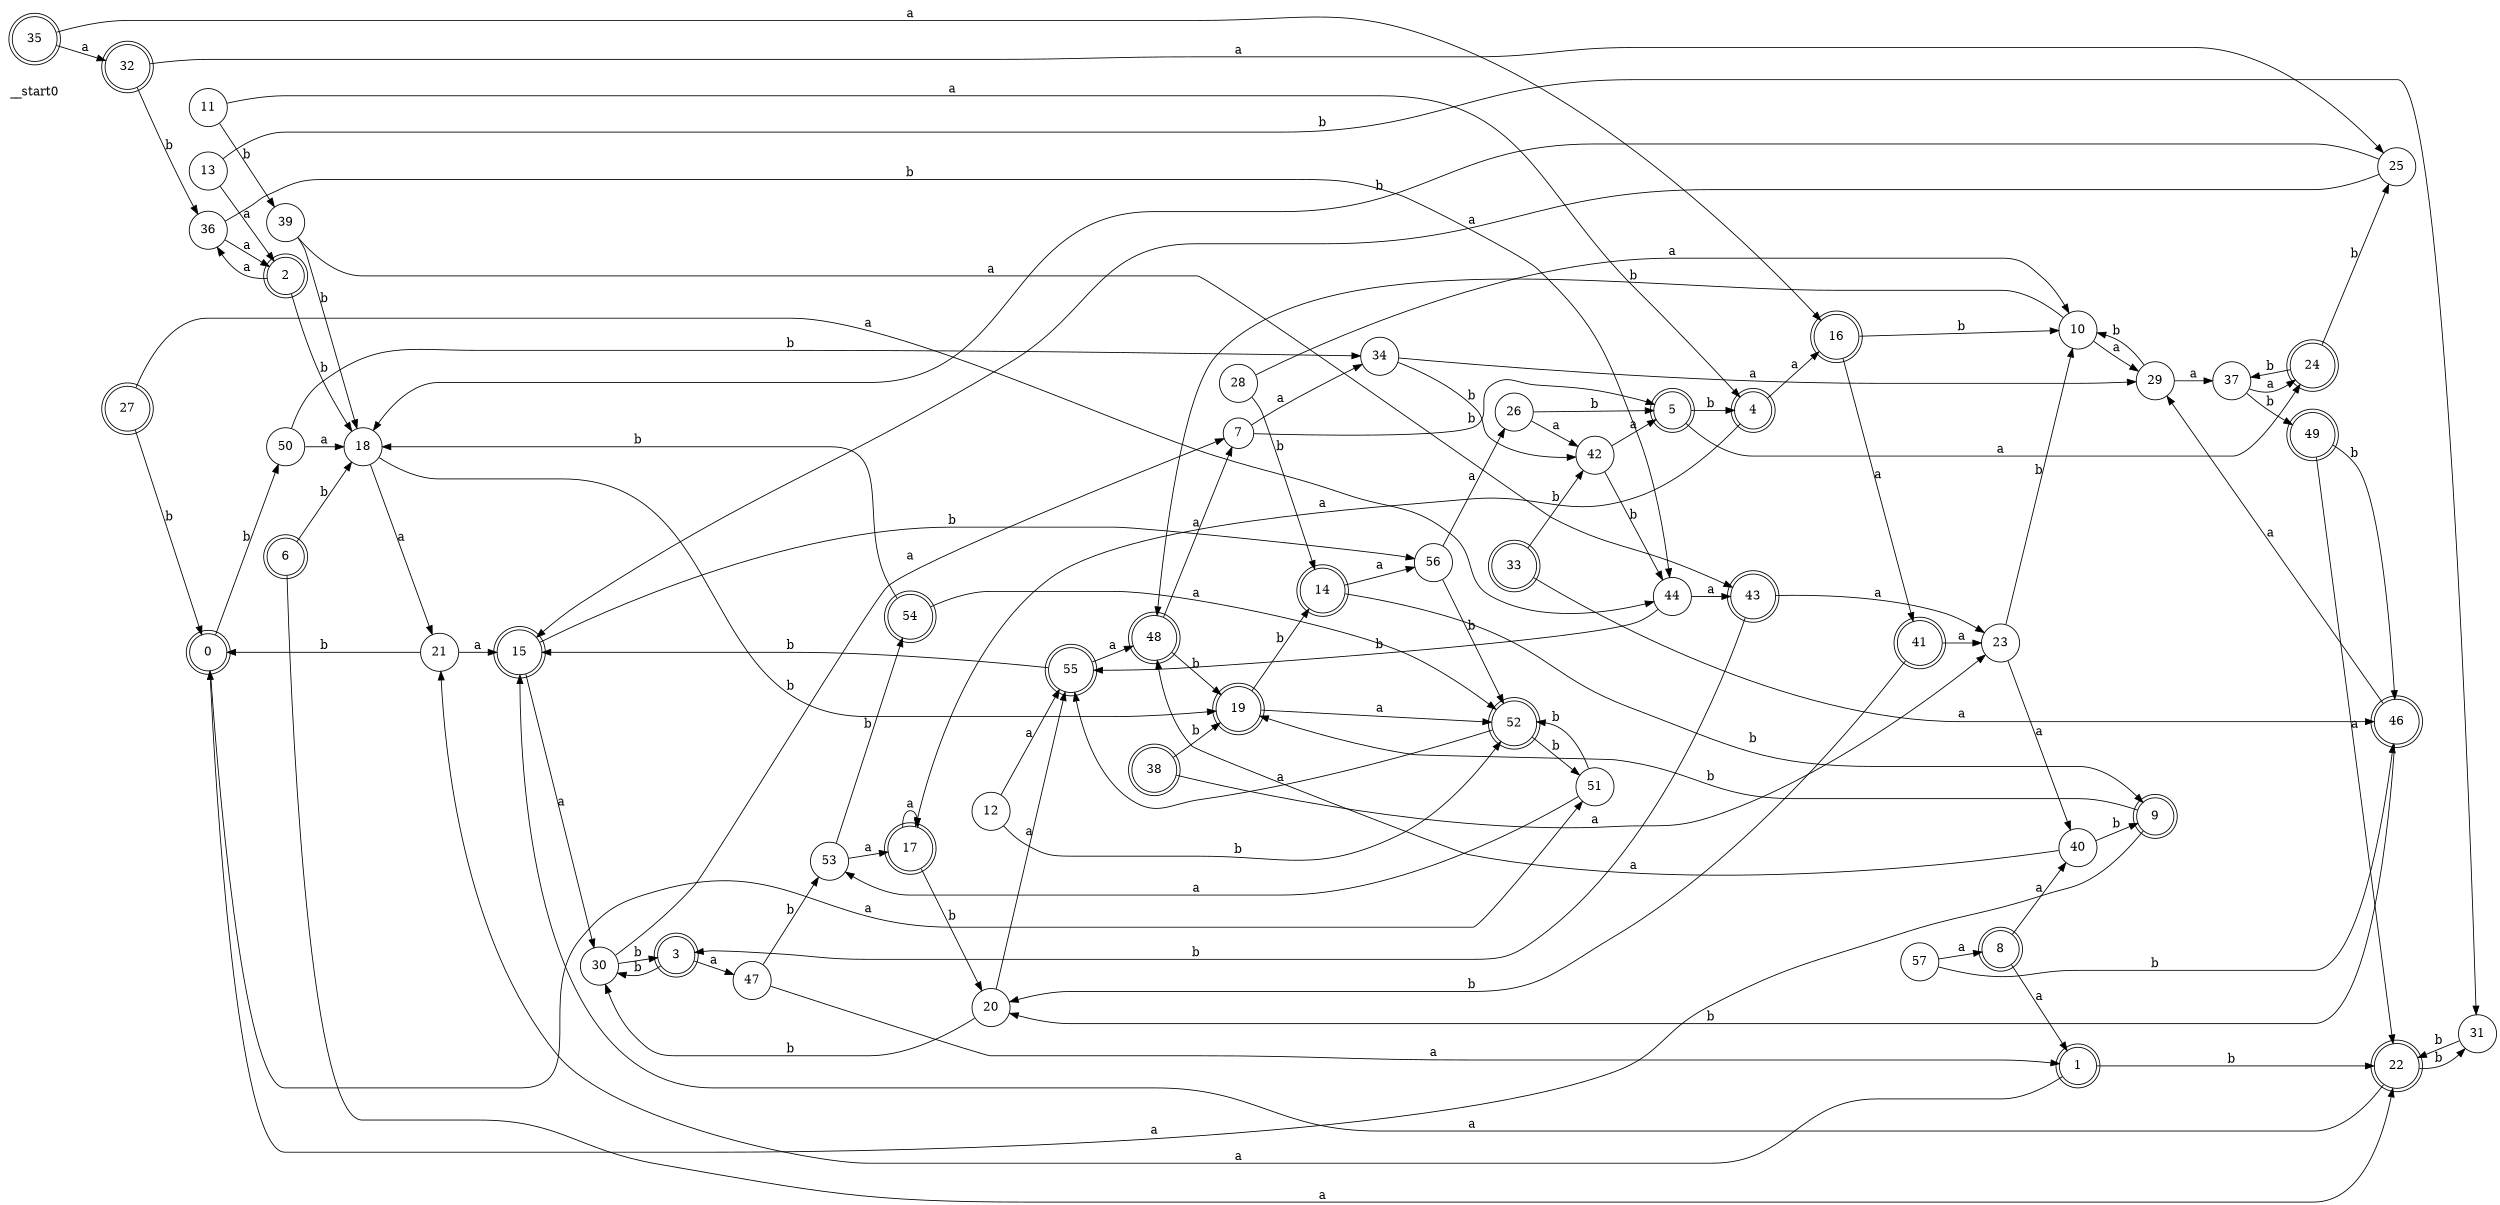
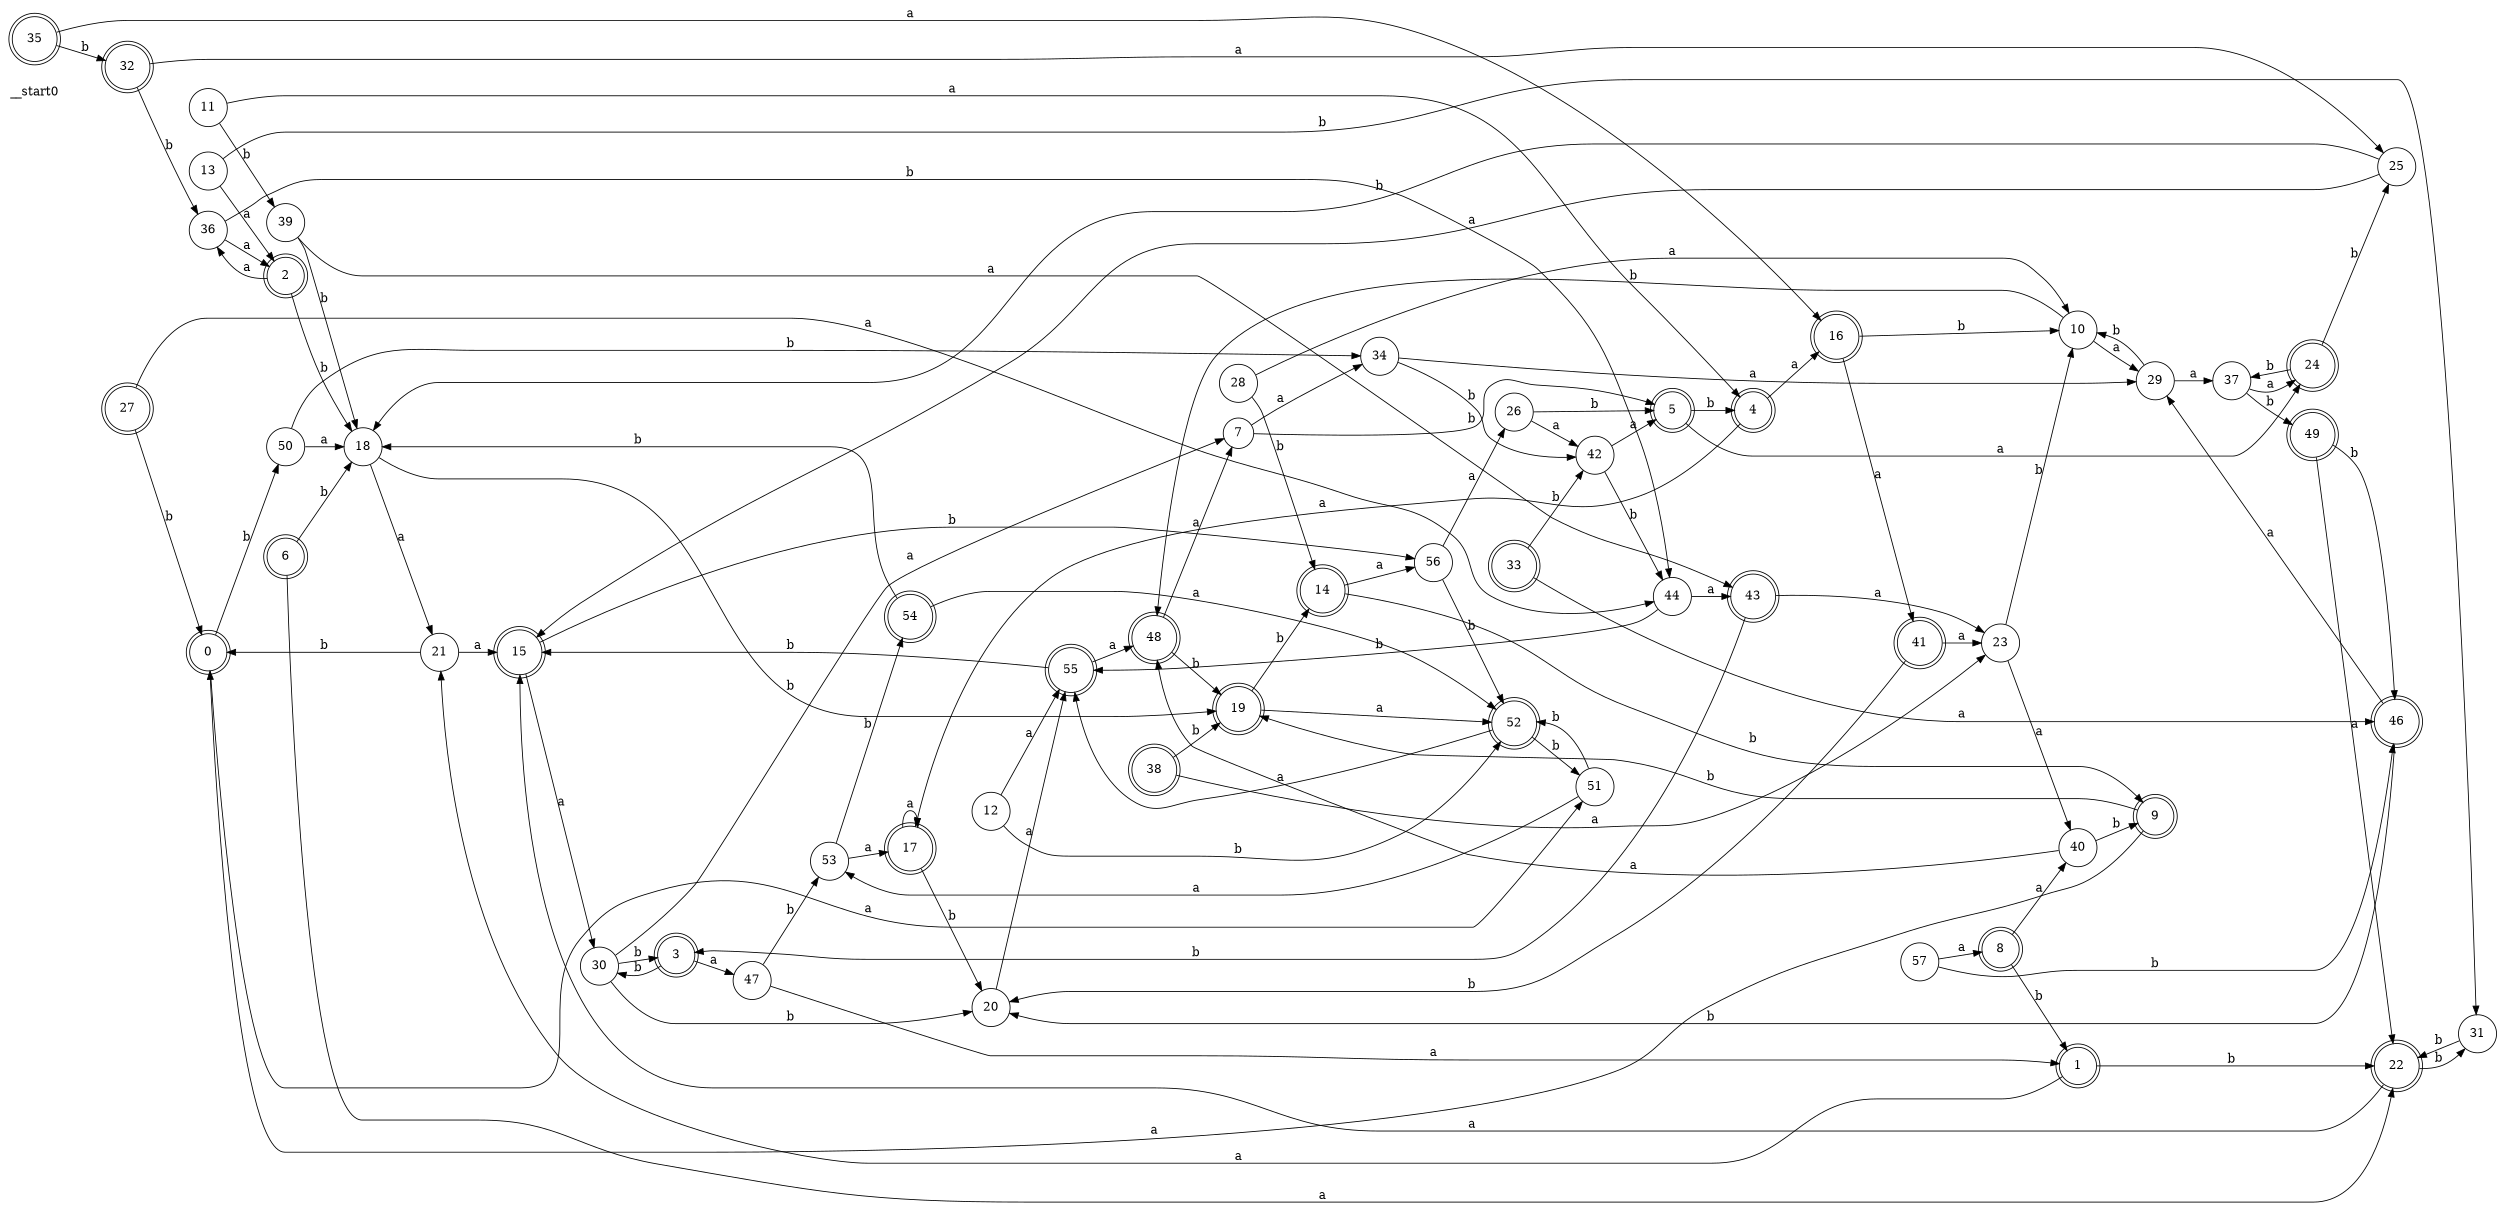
edge "35" -> "32": label "a" -> "b"
edge "8" -> "1": label "a" -> "b"
edge "20" -> "30": reversed
